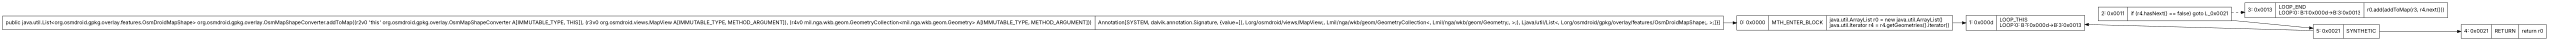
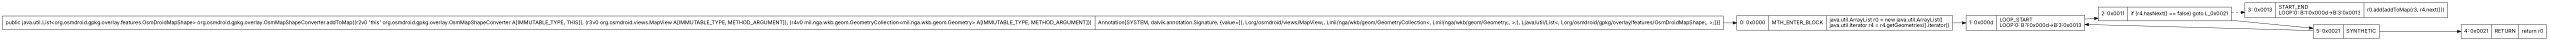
node "3: 0x0013": text "LOOP_END" -> "START_END"
edge "1: 0x000d" -> "2: 0x0011": added
node "1: 0x000d": text "LOOP_THIS" -> "LOOP_START"
